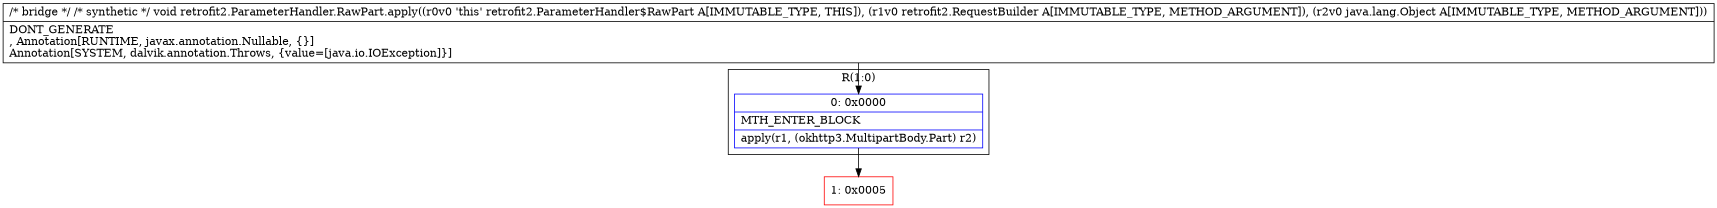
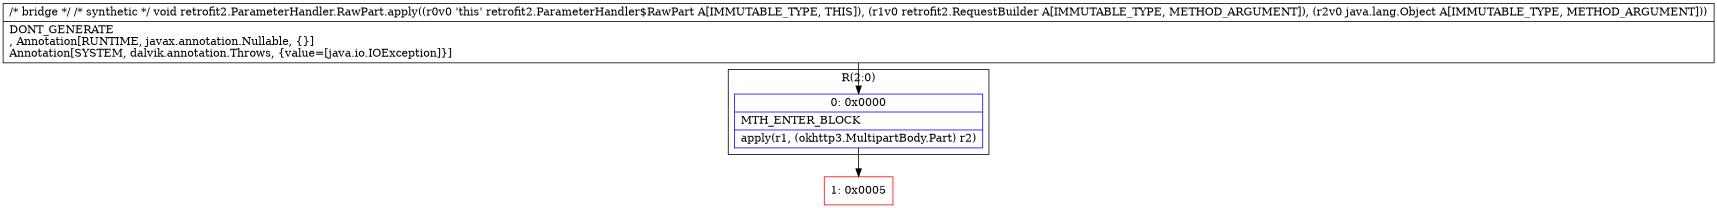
cluster "R(1:0)": label "R(1:0)" -> "R(2:0)"
